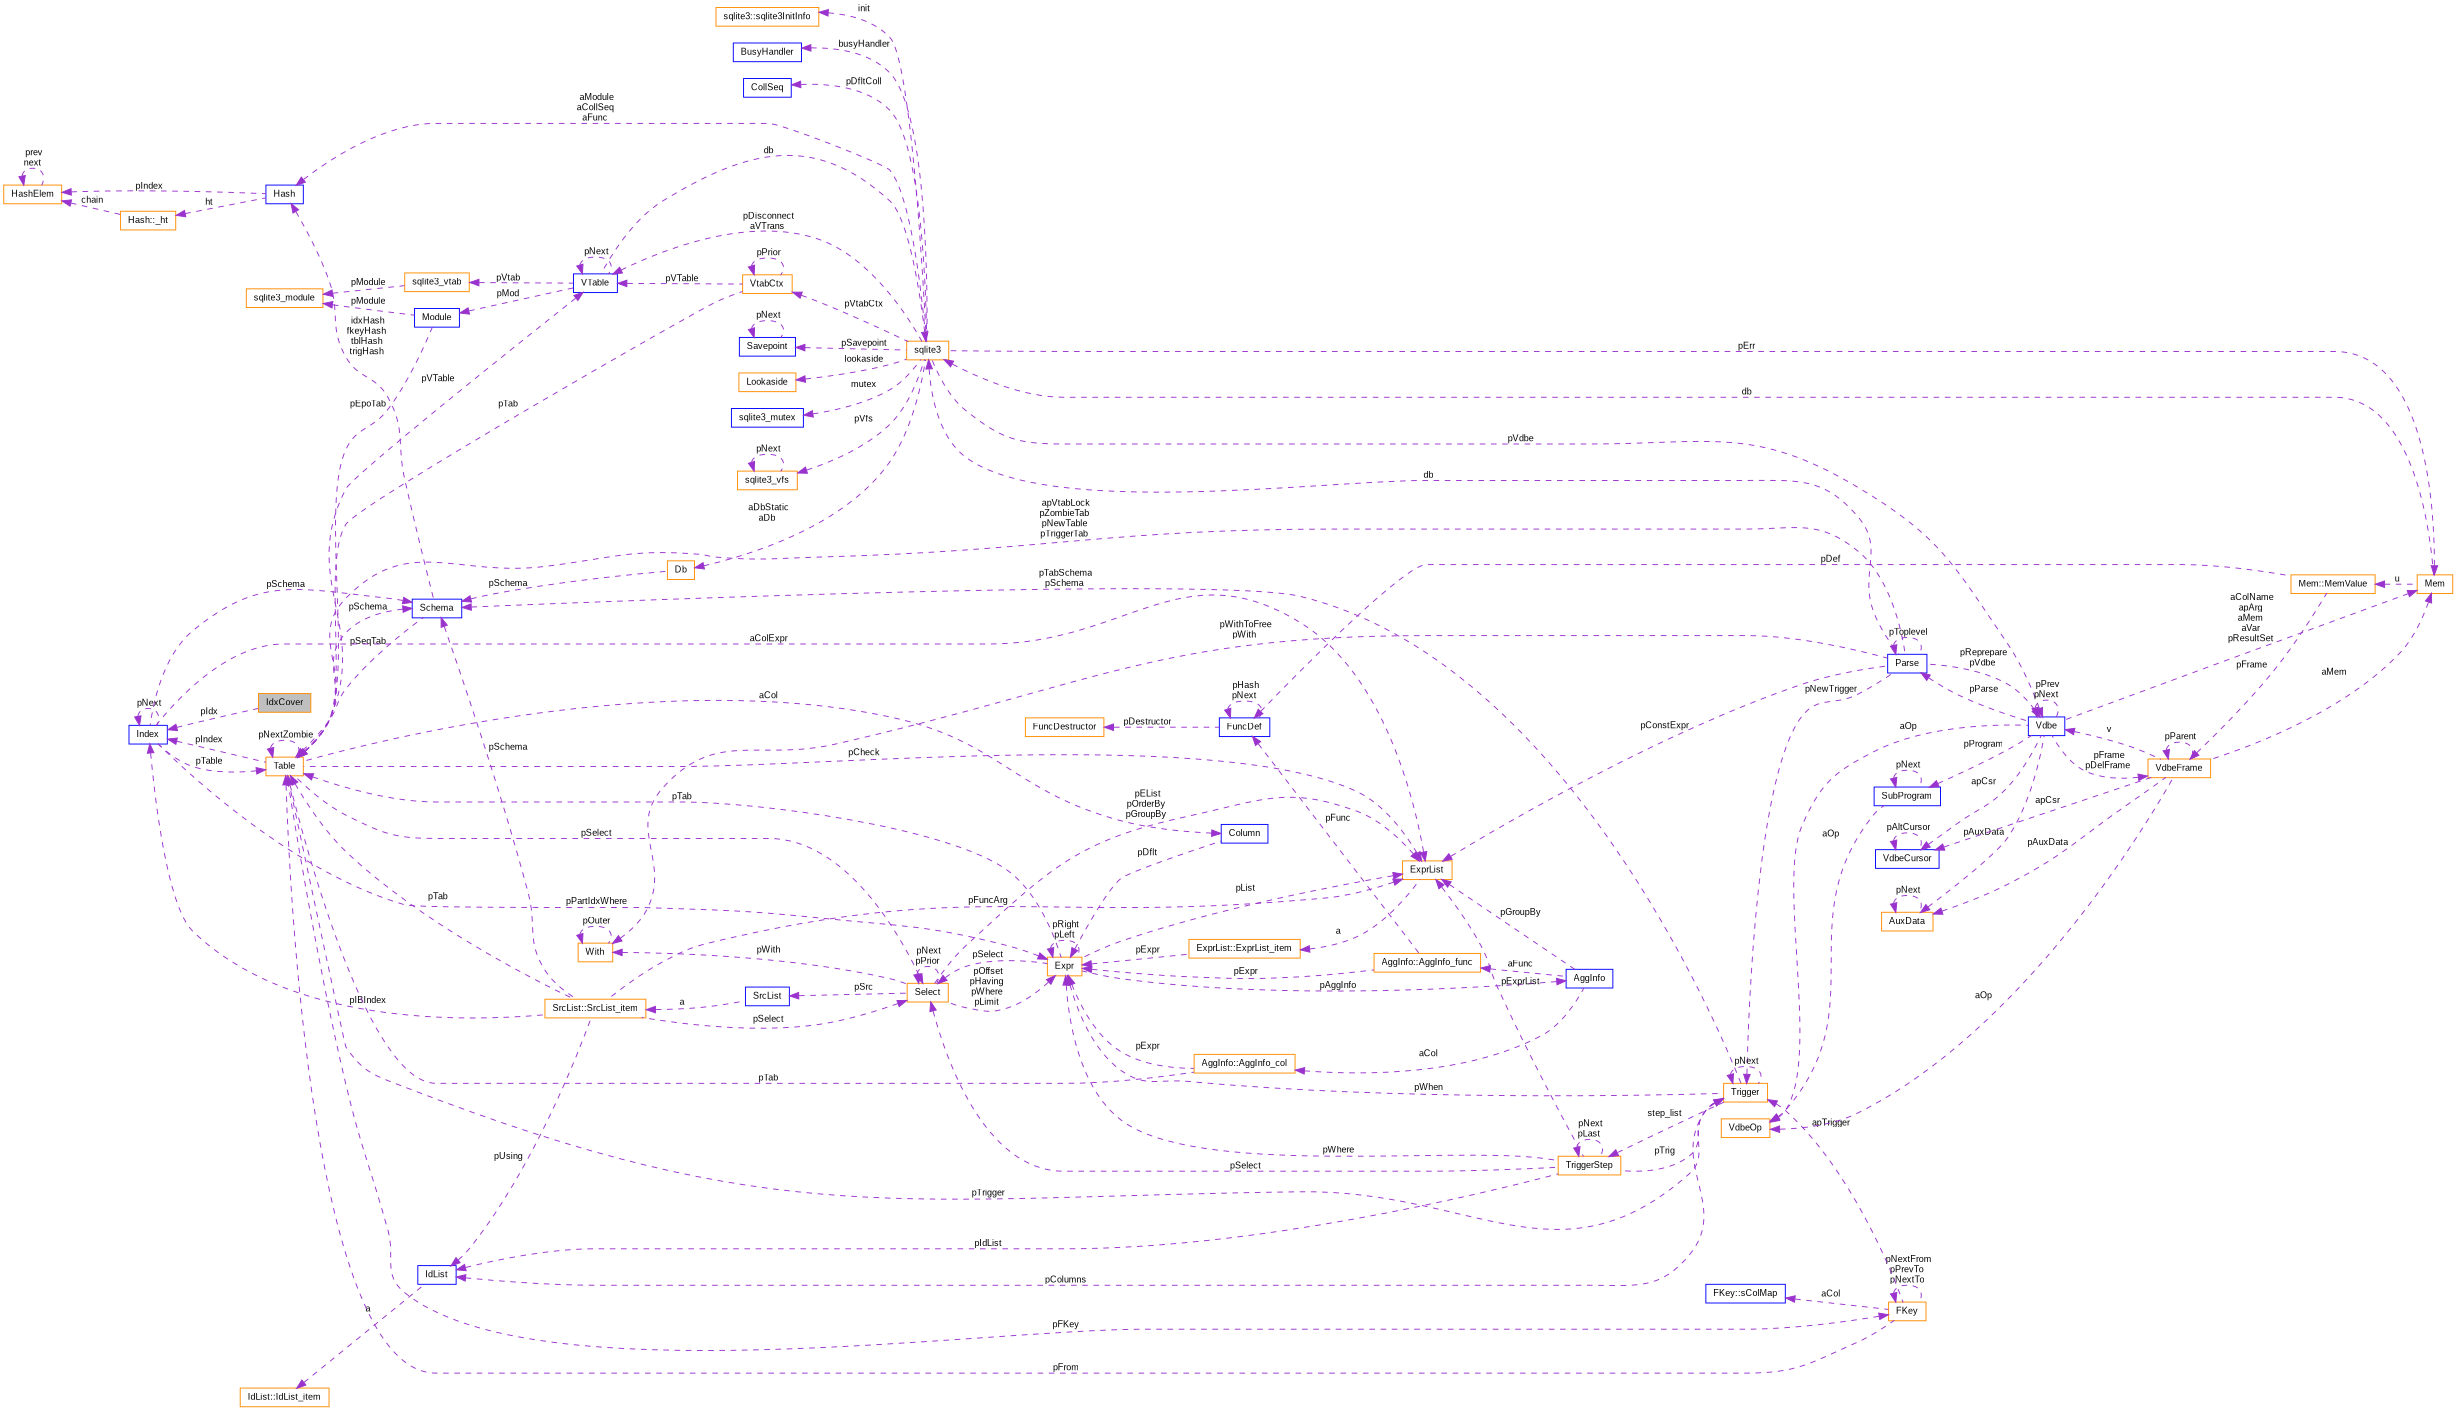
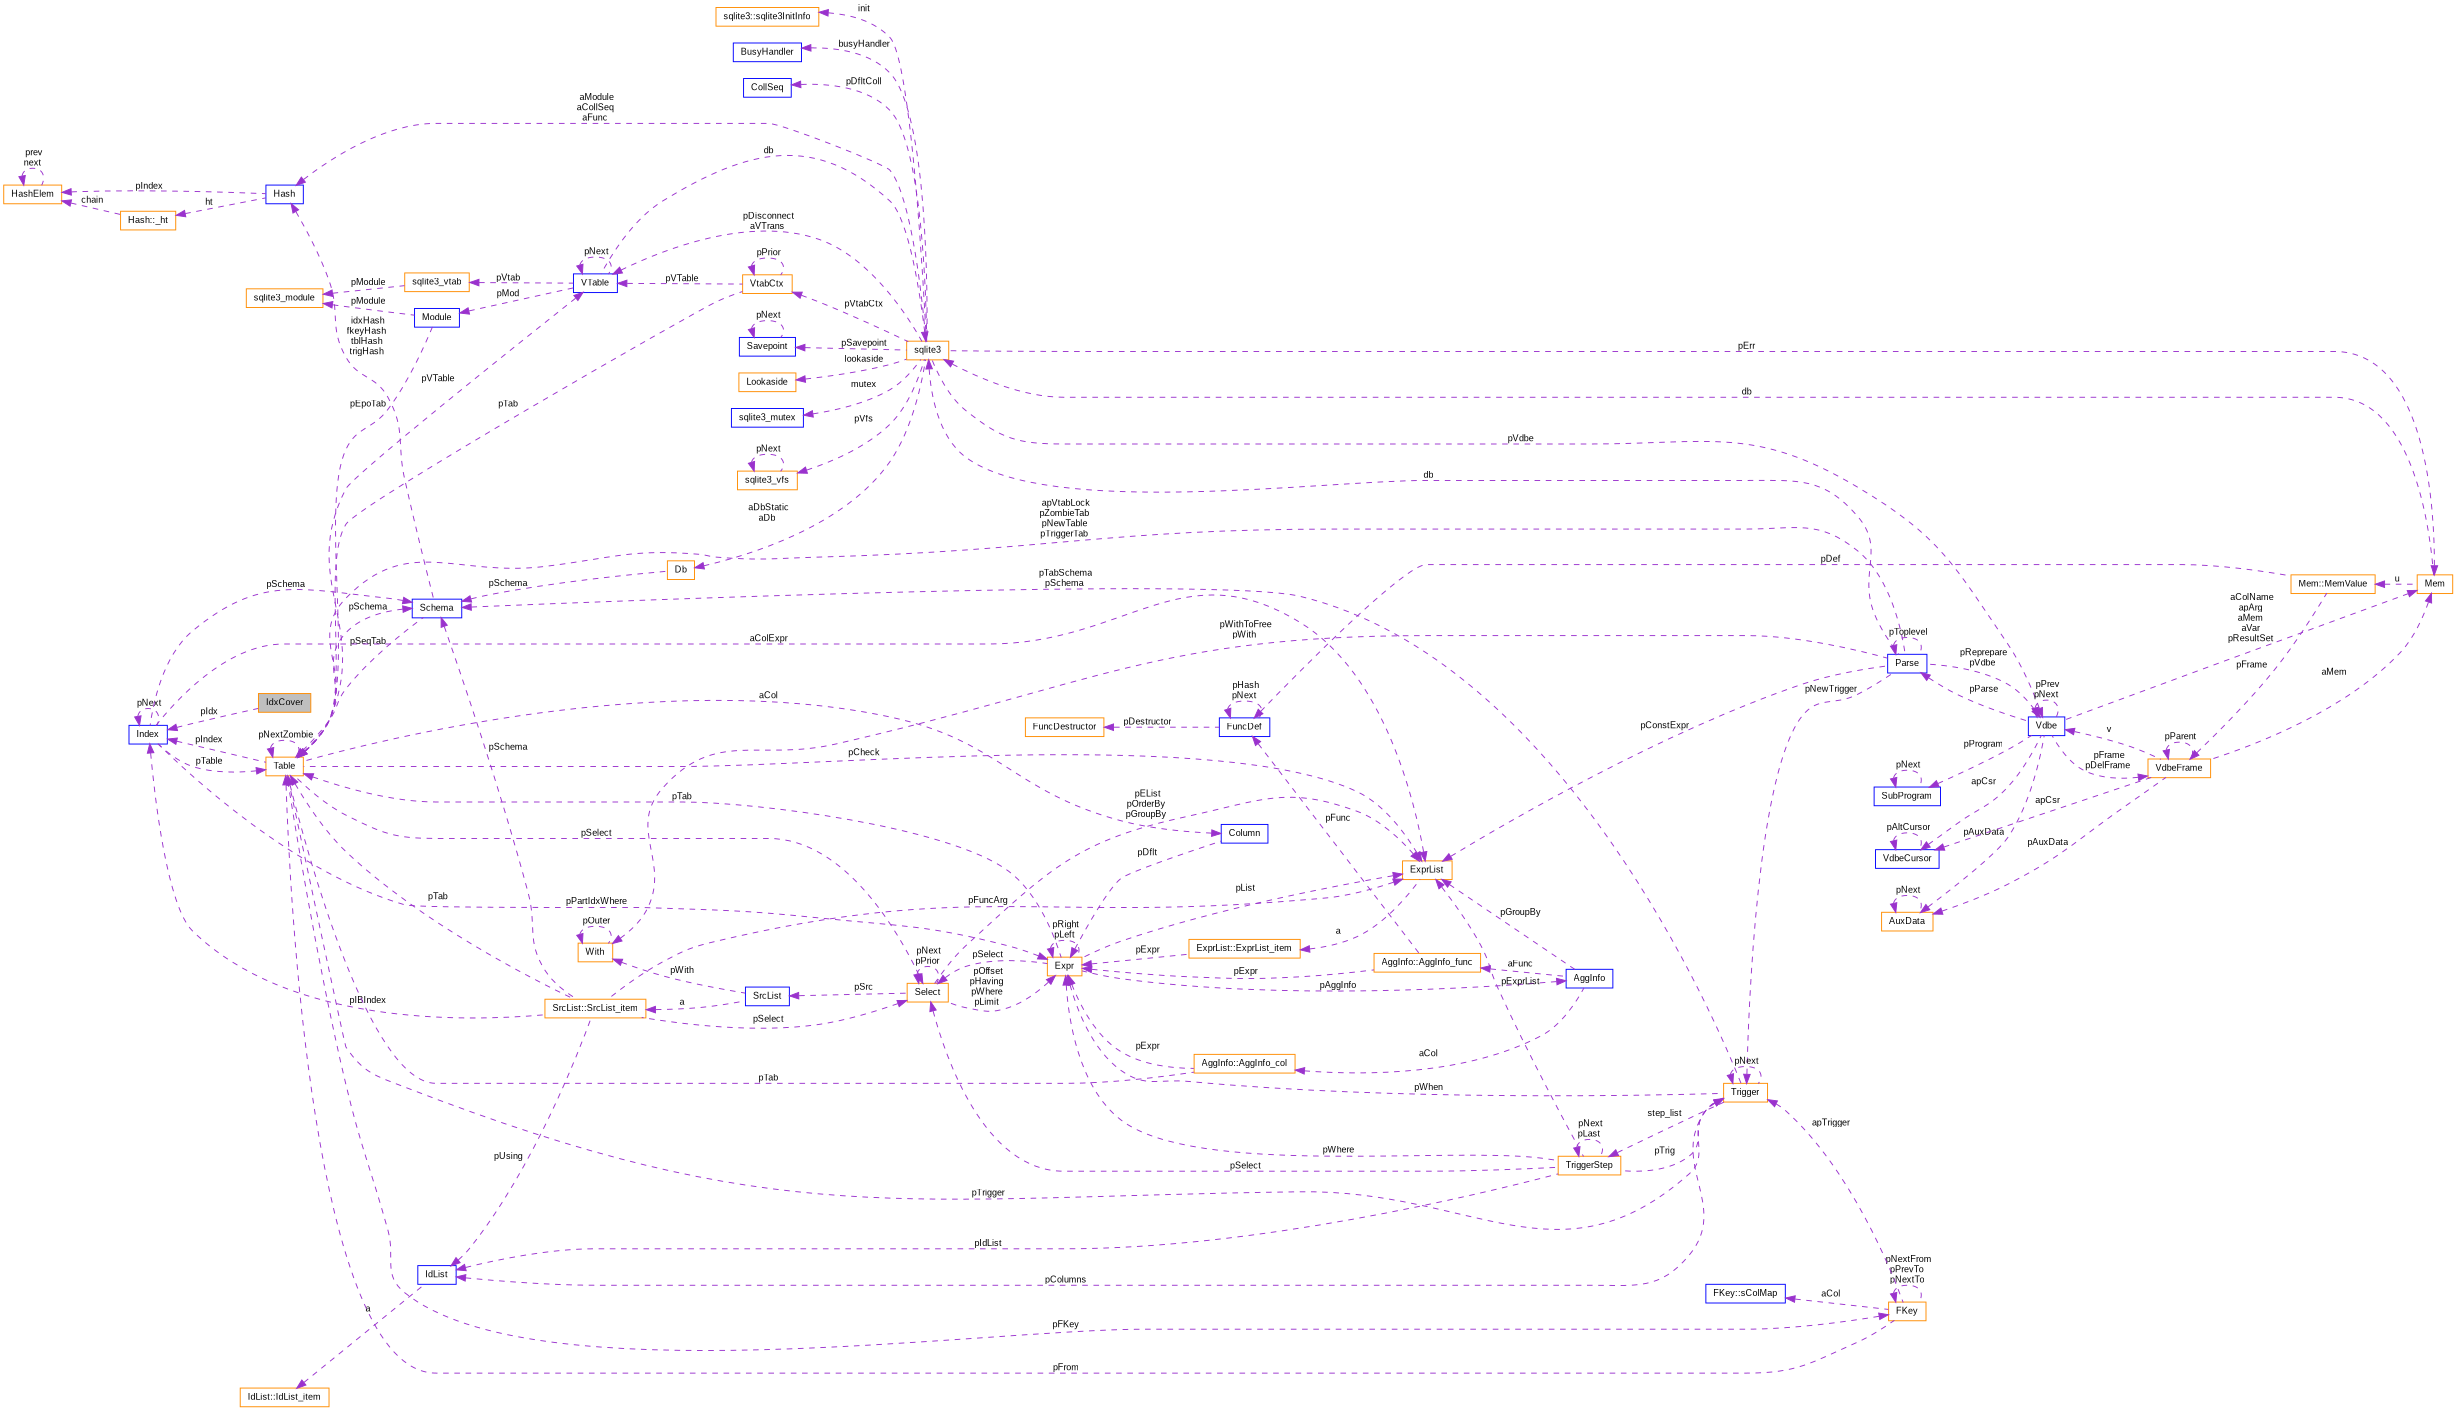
edge "Select" -> "With": now "SrcList" -> "With"
node "VdbeOp": removed
